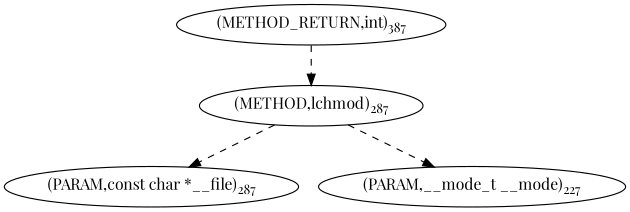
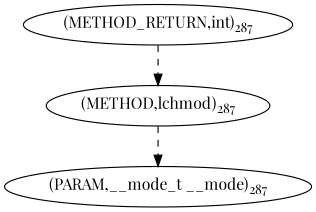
node "(METHOD_RETURN,int)": text "387" -> "287"
node "(PARAM,__mode_t __mode)": text "227" -> "287"
node "(PARAM,const char *__file)": removed
